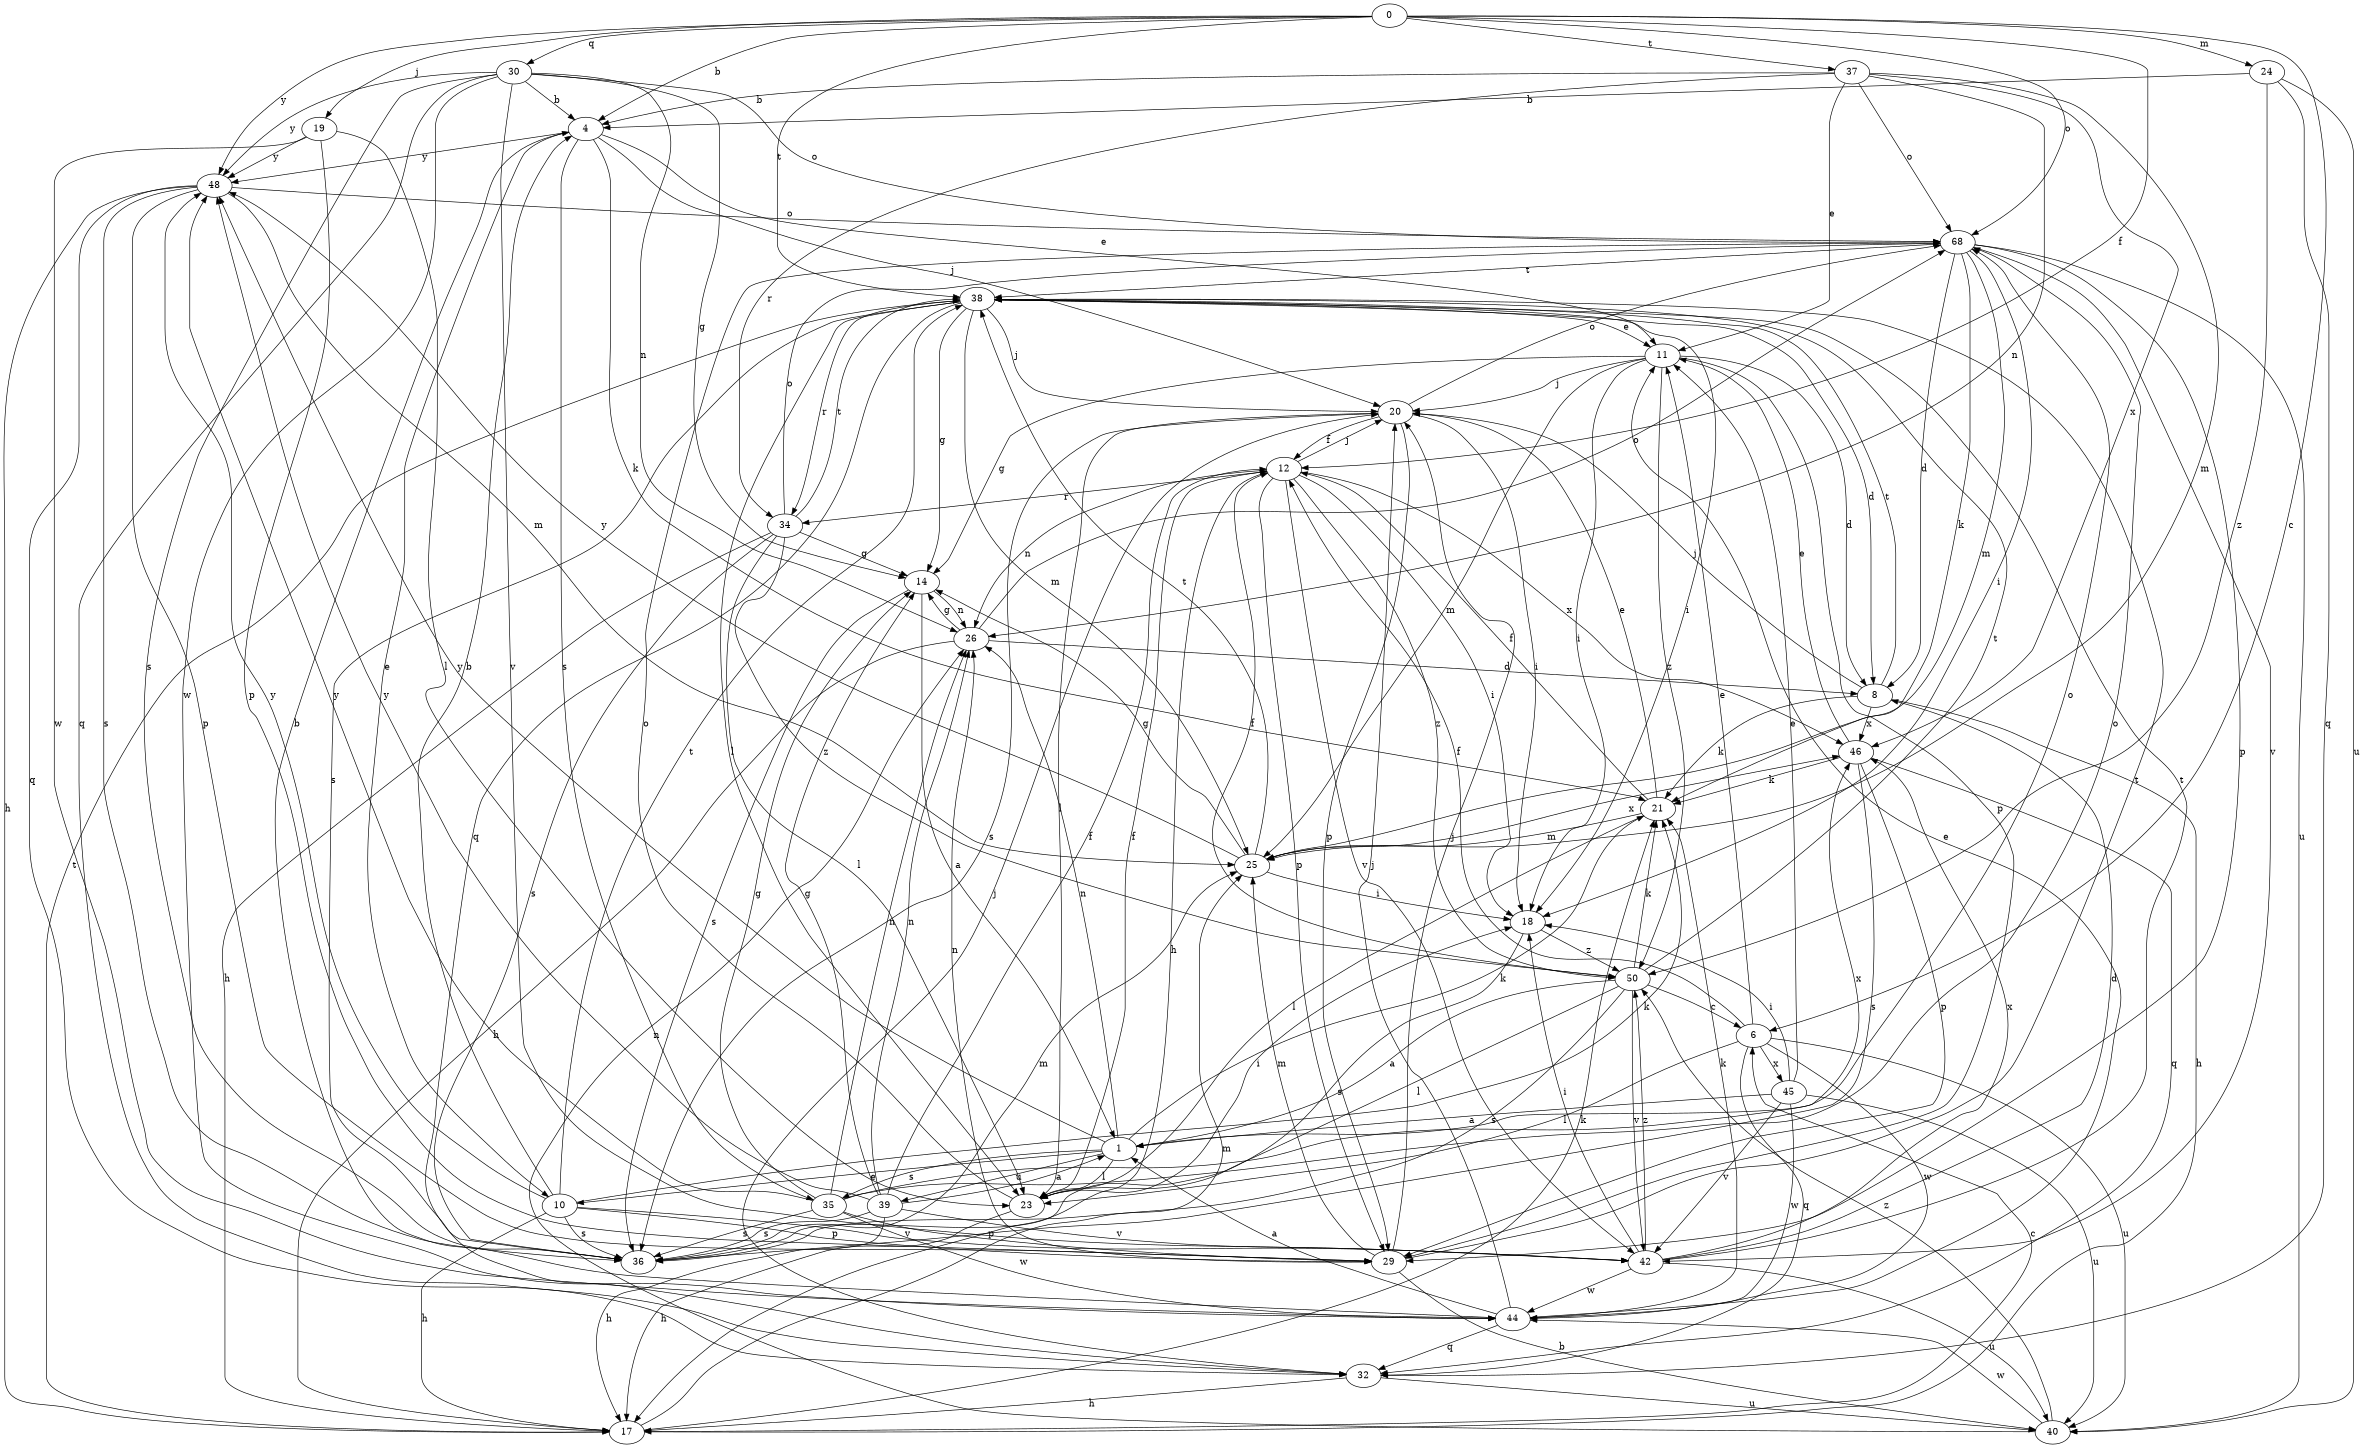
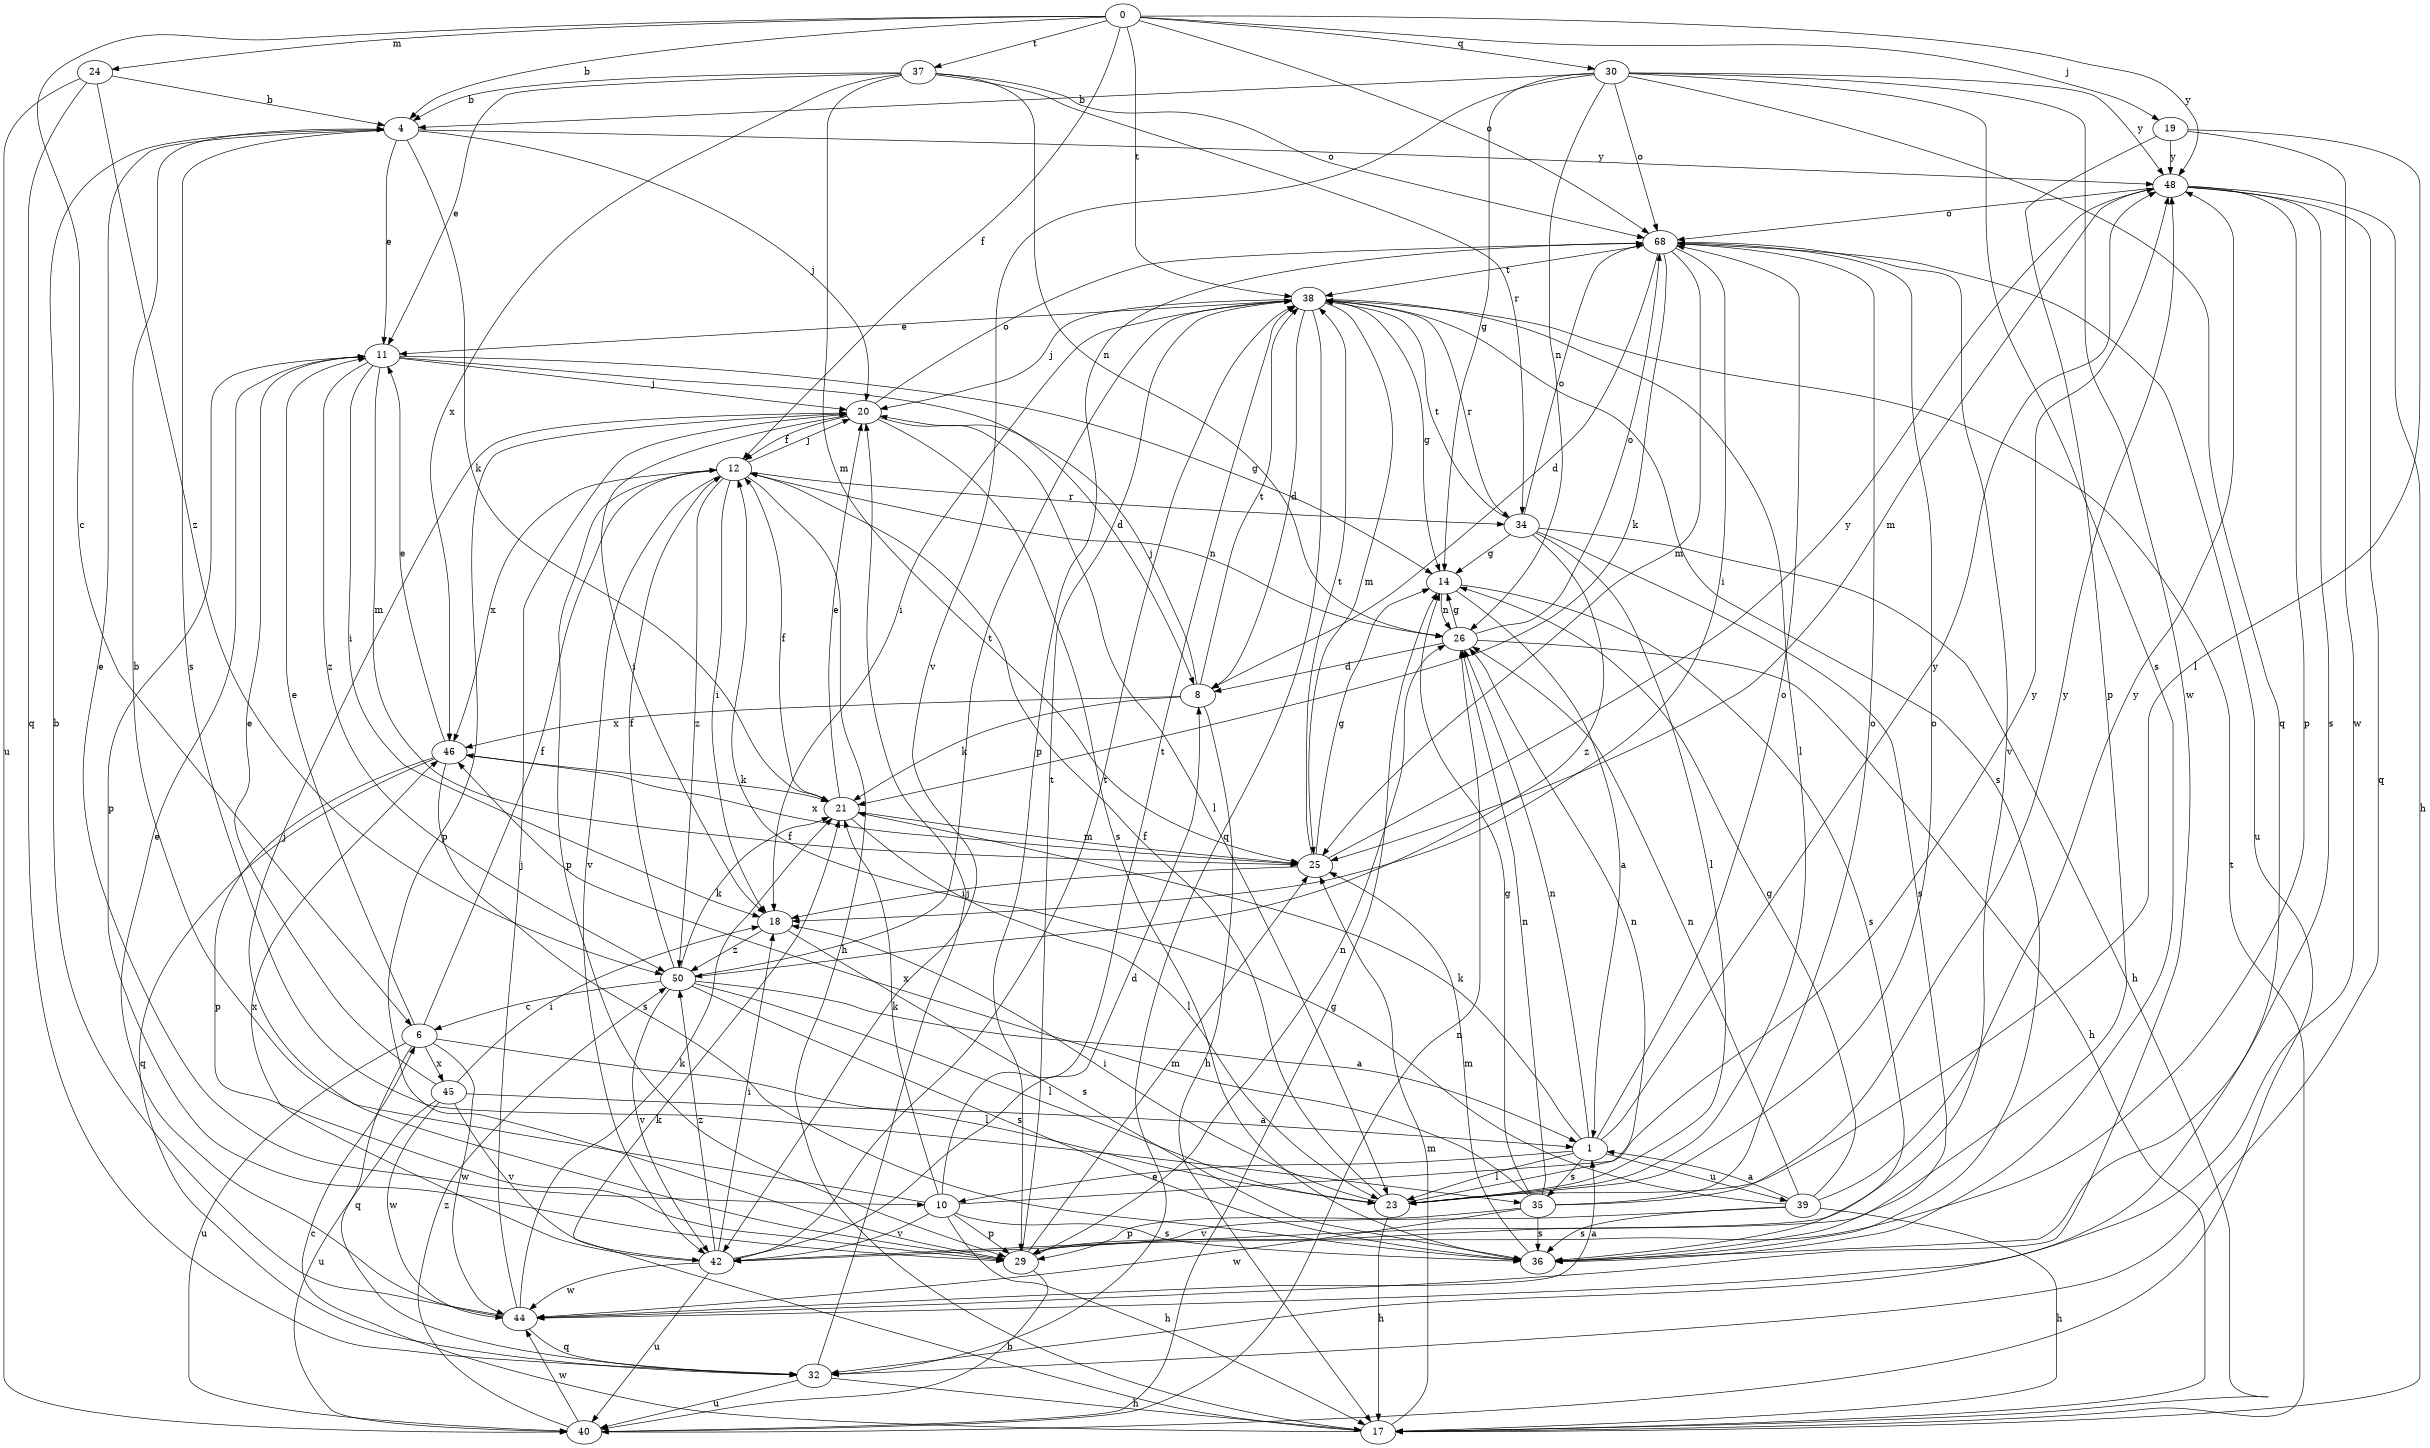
edge "23" -> "26": added, label "n"
edge "40" -> "14": added, label "g"
